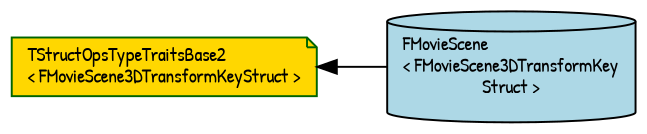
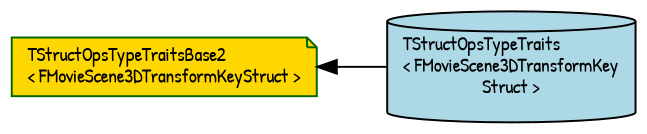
node "FMovieScene < FMovieScene3DTransformKey Struct >": label "FMovieScene < FMovieScene3DTransformKey Struct >" -> "TStructOpsTypeTraits < FMovieScene3DTransformKey Struct >"
